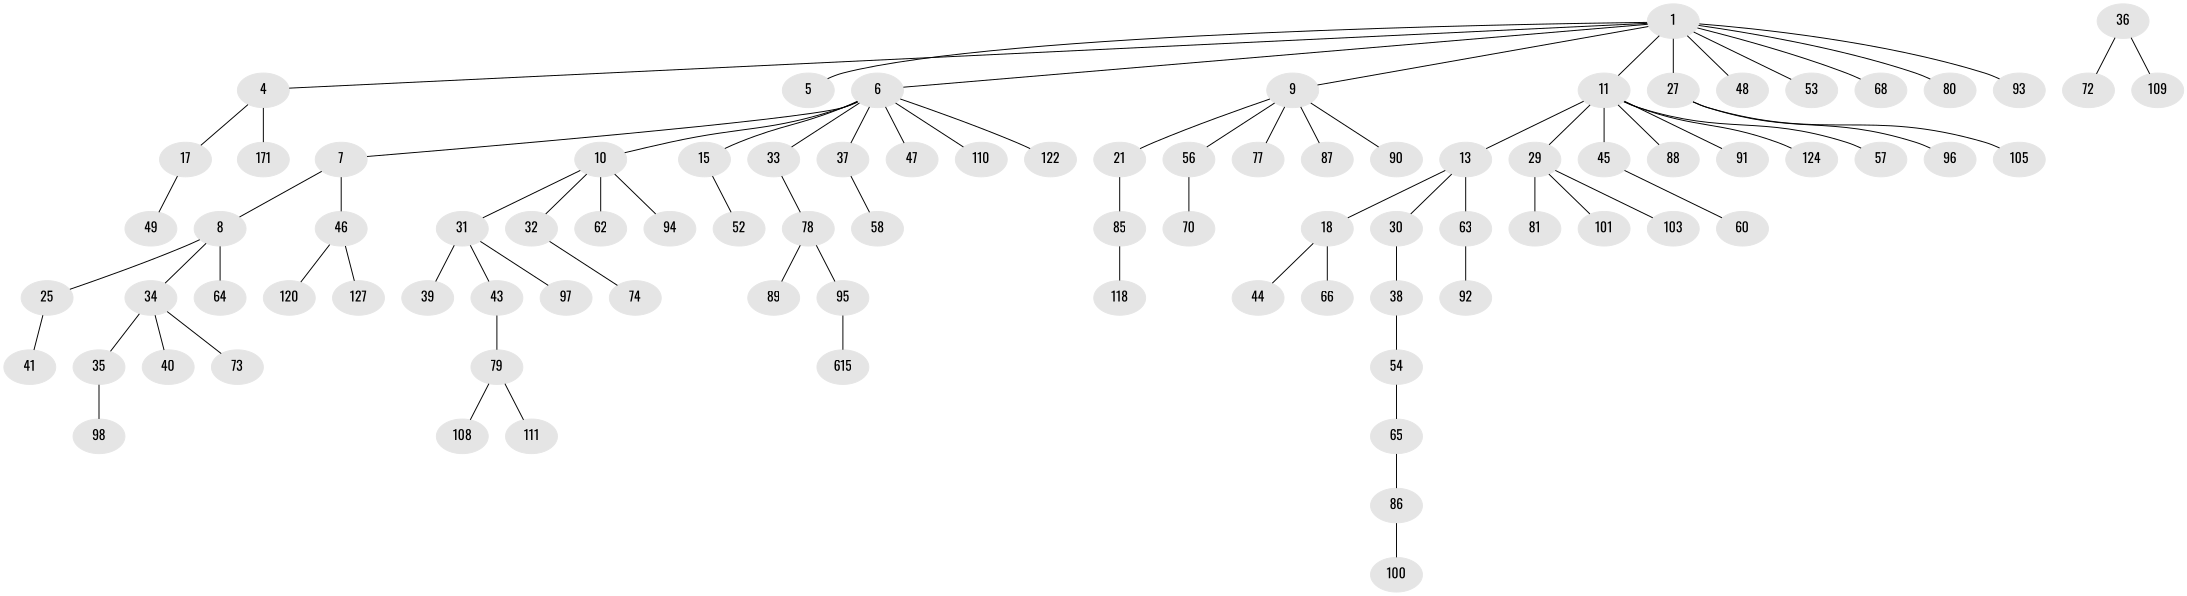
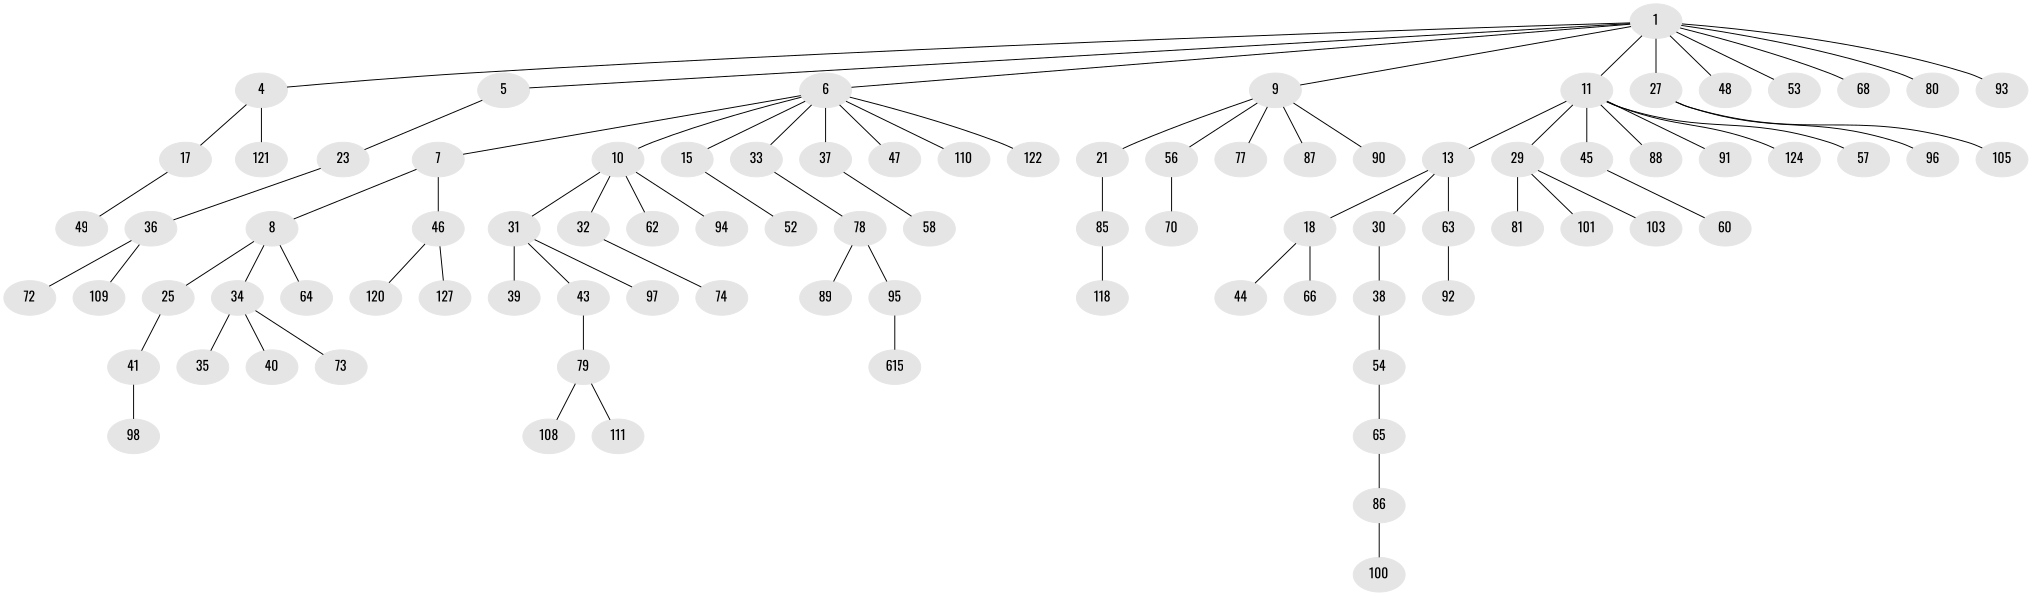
node "171": label "171" -> "121"
node "23": added
edge "35" -- "98": now "41" -- "98"
